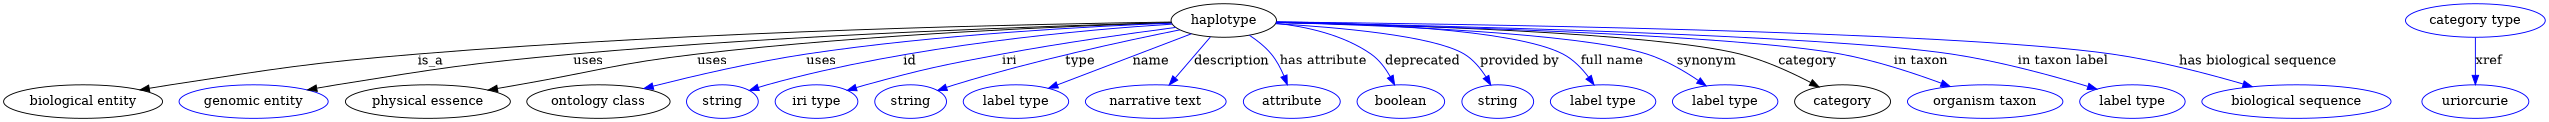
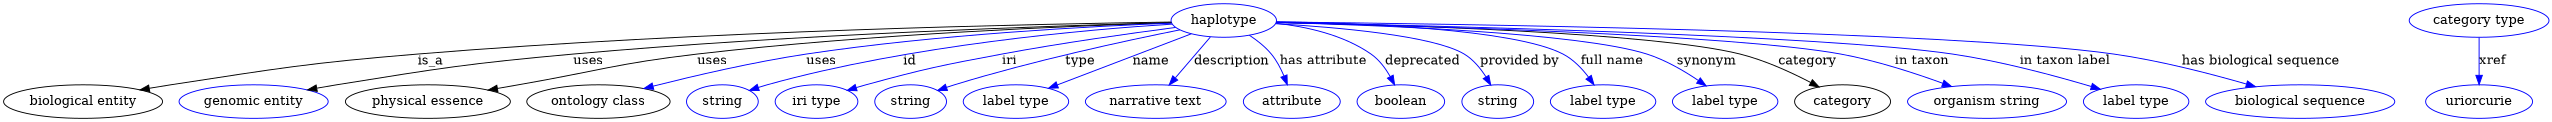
node "haplotype": color black -> blue
node "organism taxon": label "organism taxon" -> "organism string"
